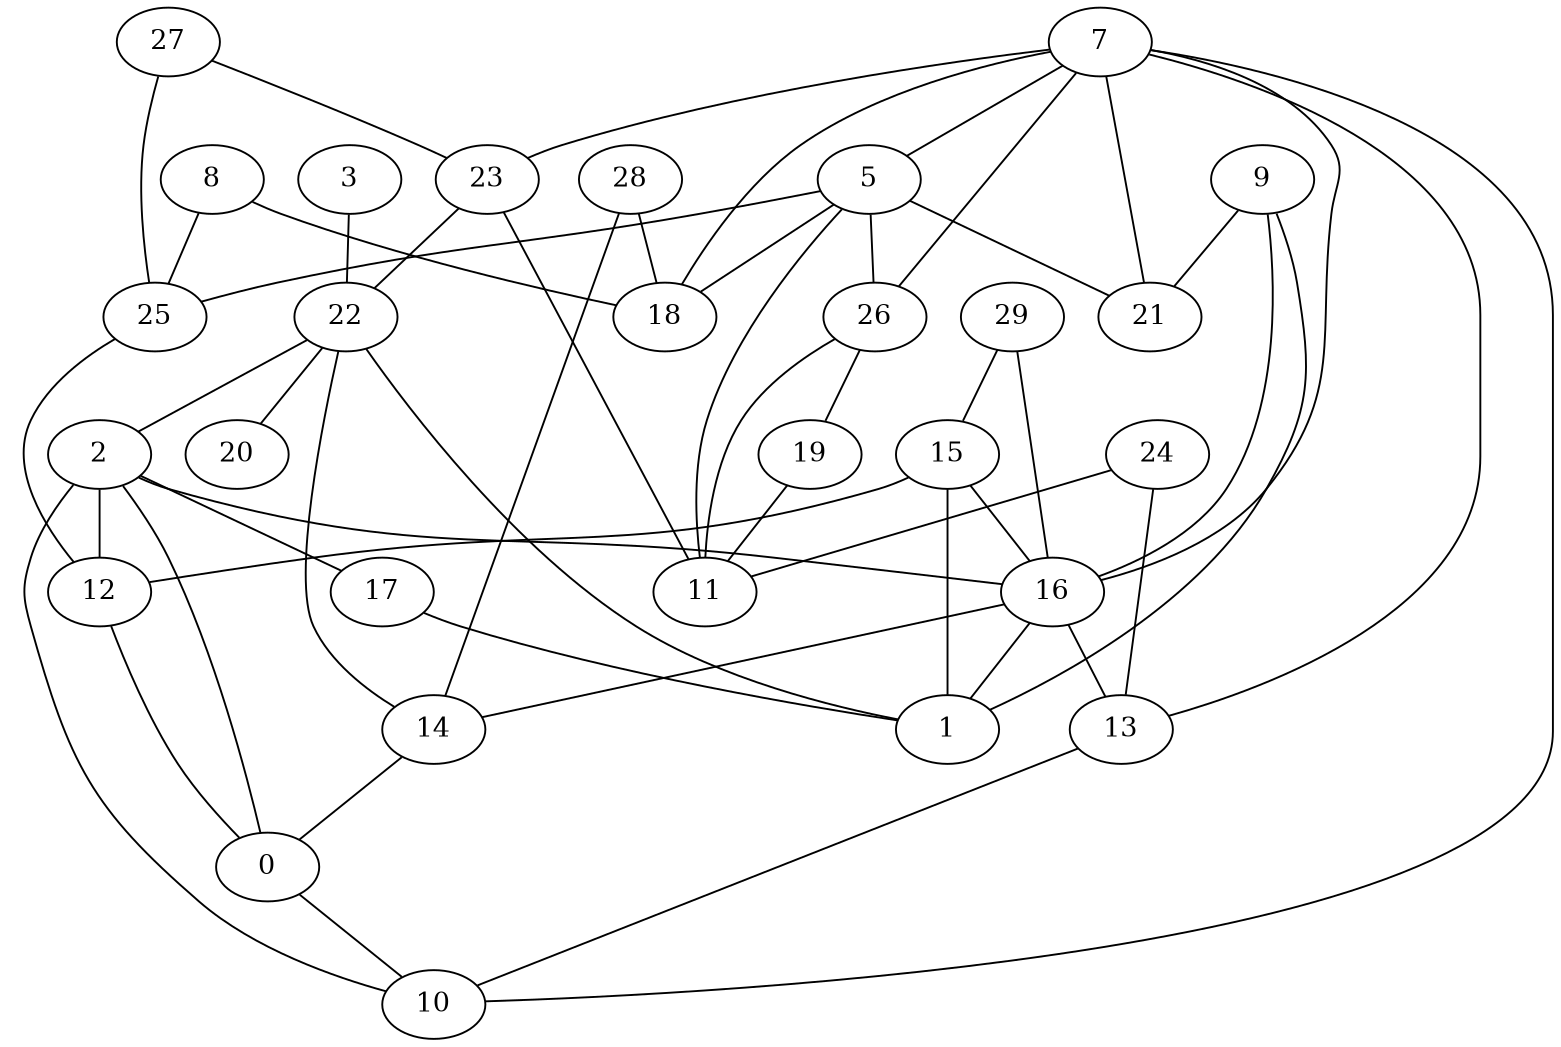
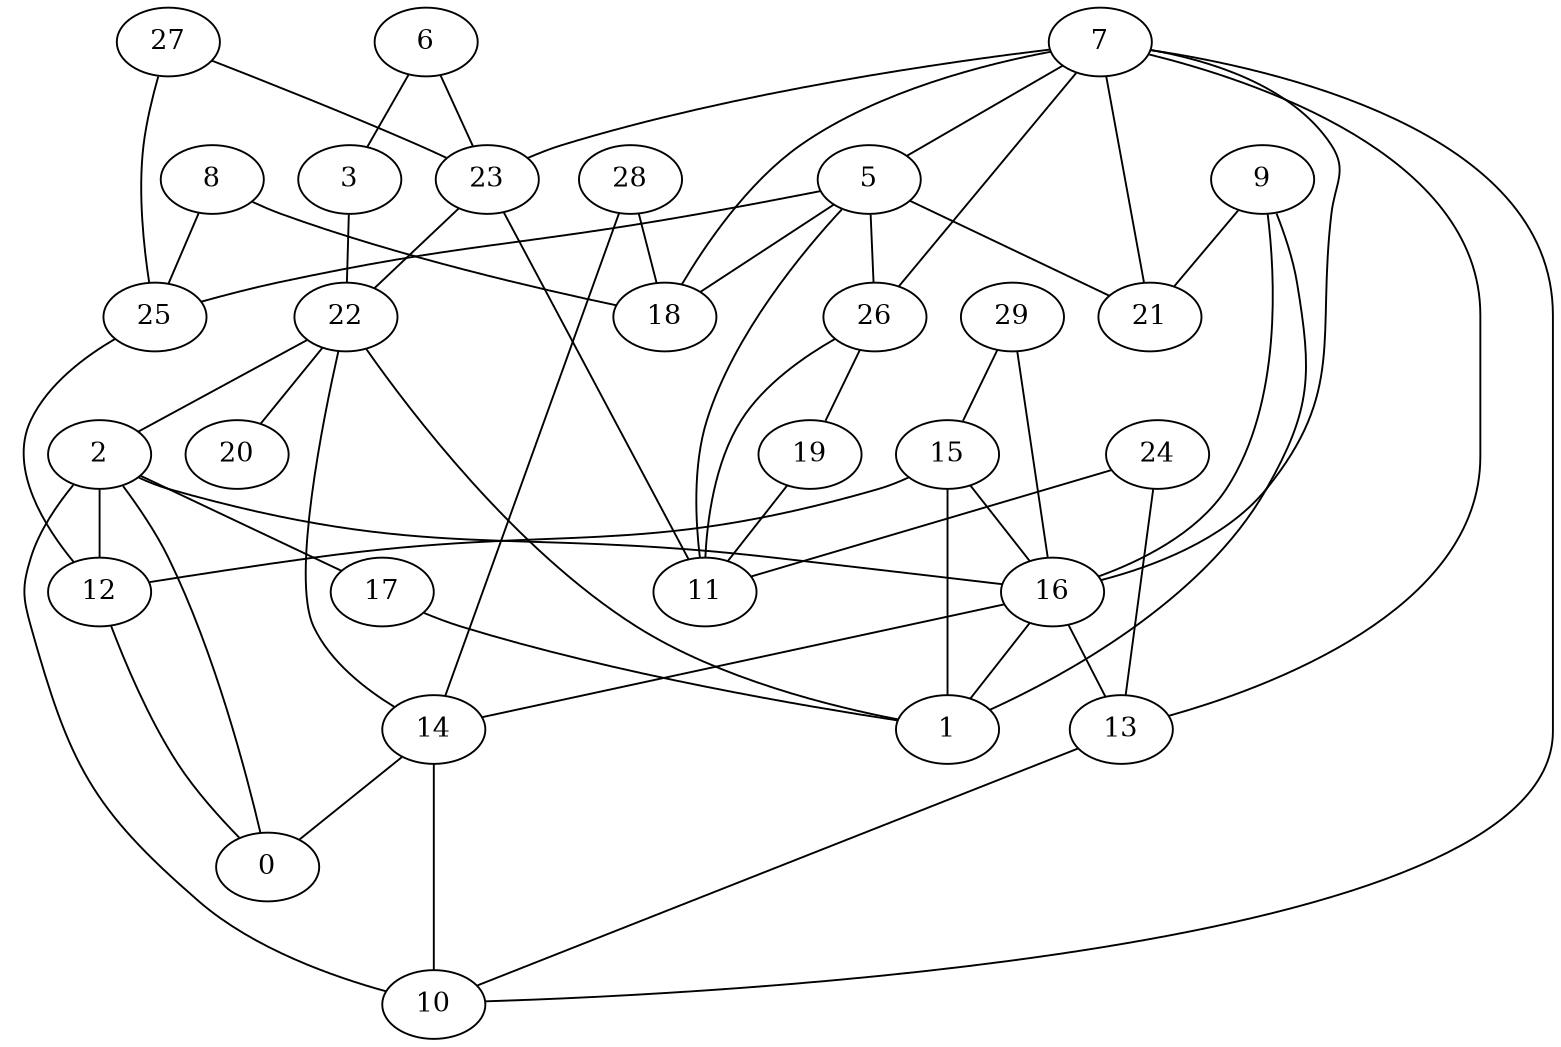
node "6": added
edge "0" -- "10": now "14" -- "10"
